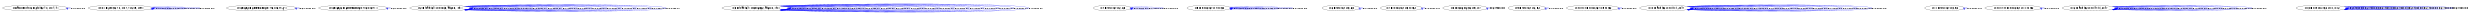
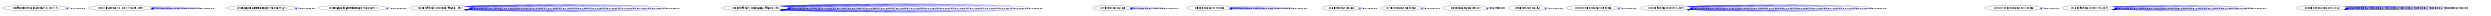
node "%11 = lshr i64 %3, 52": removed
node "%12 = and i32 %.tr.i47.i.i, 2047": label "%12 = and i32 %.tr.i47.i.i, 2047" -> "%12 = and i32 %.tr.i17.i.i, 2047"
